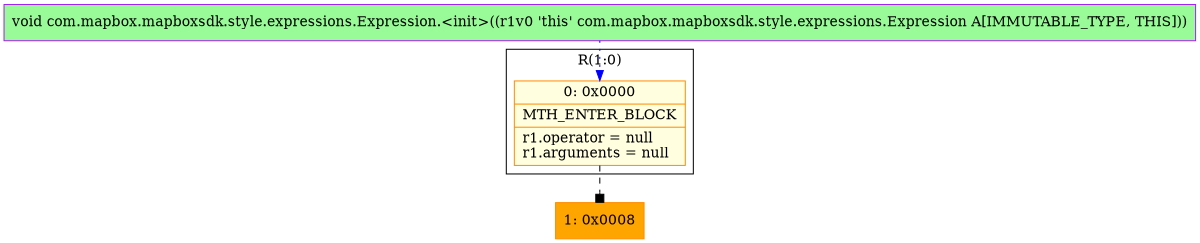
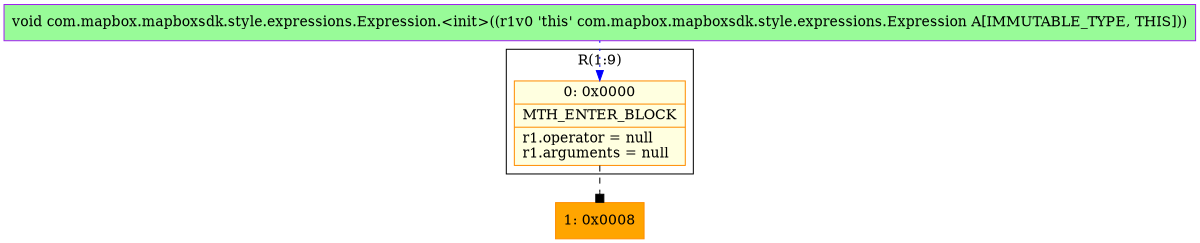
cluster "R(1:0)": label "R(1:0)" -> "R(1:9)"
